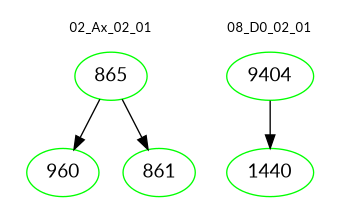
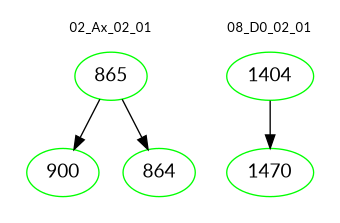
node "9404": label "9404" -> "1404"
node "960": label "960" -> "900"
node "861": label "861" -> "864"
node "1440": label "1440" -> "1470"
